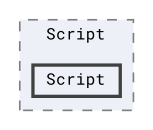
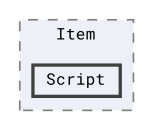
cluster "Script": label "Script" -> "Item"
